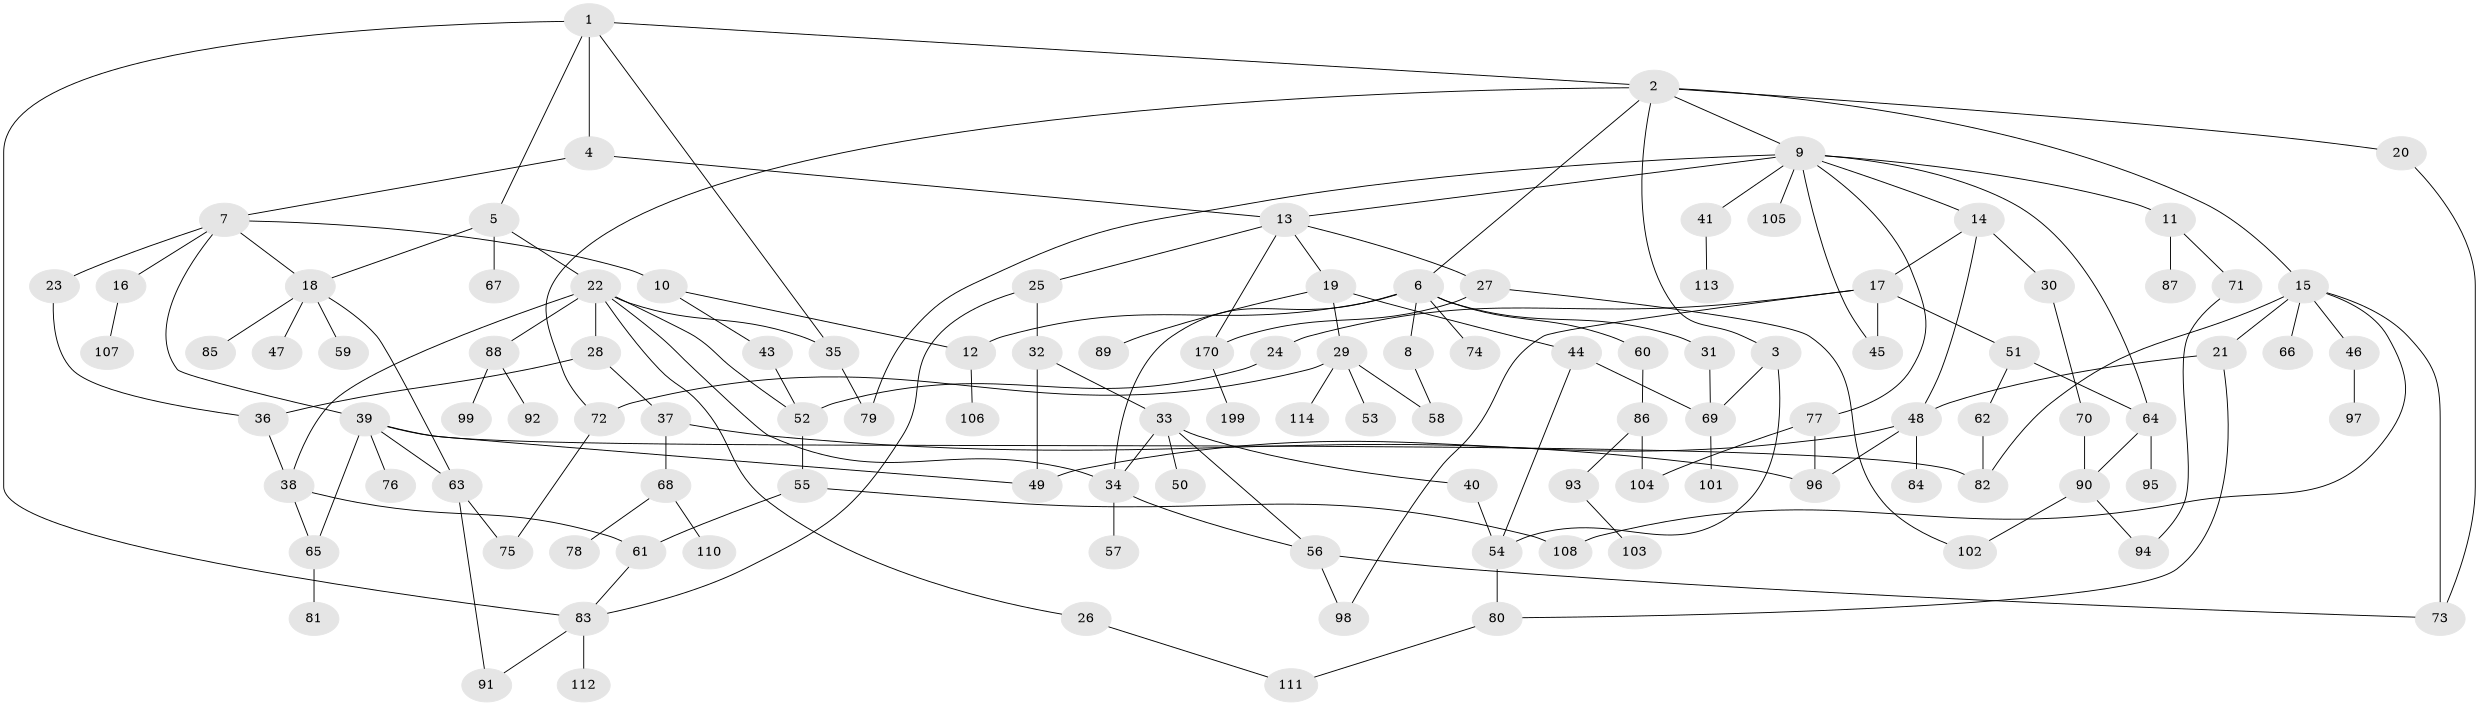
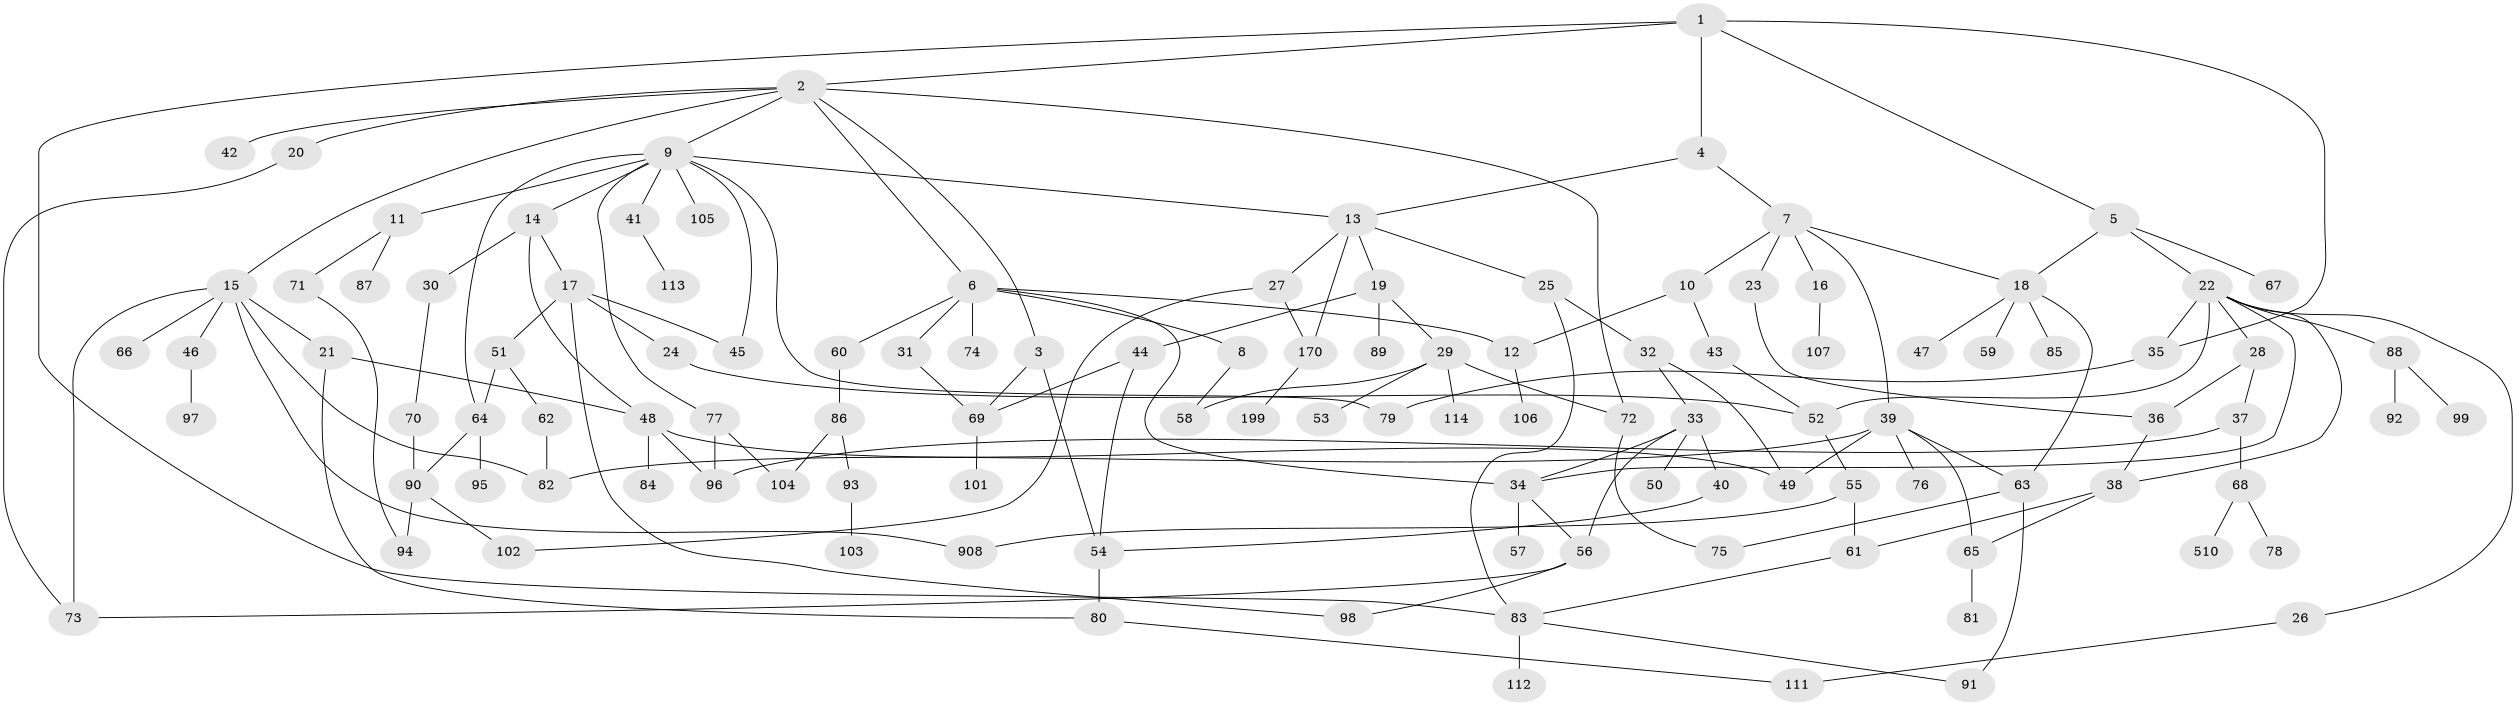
node "42": added
node "110": label "110" -> "510"
node "108": label "108" -> "908"
